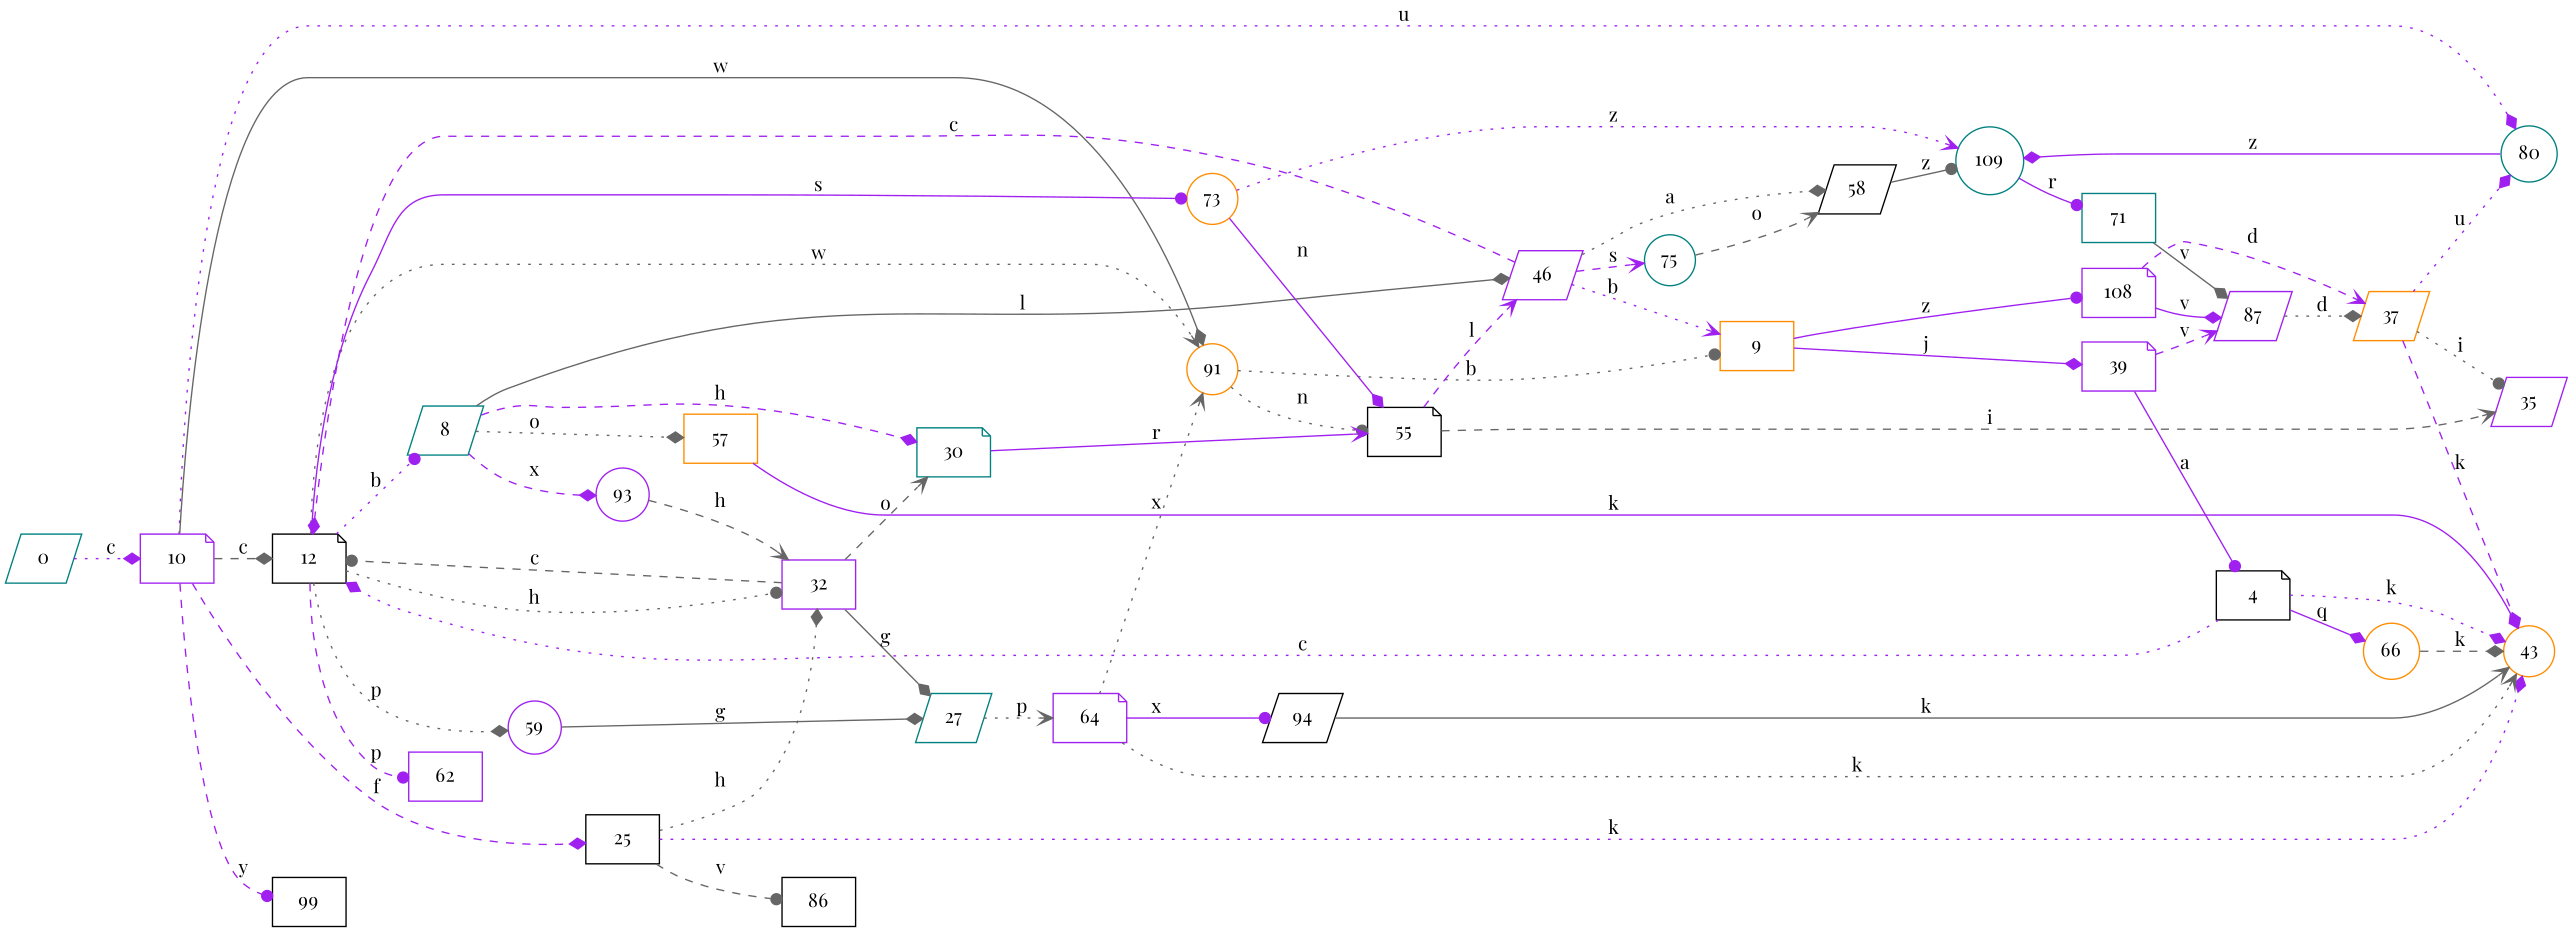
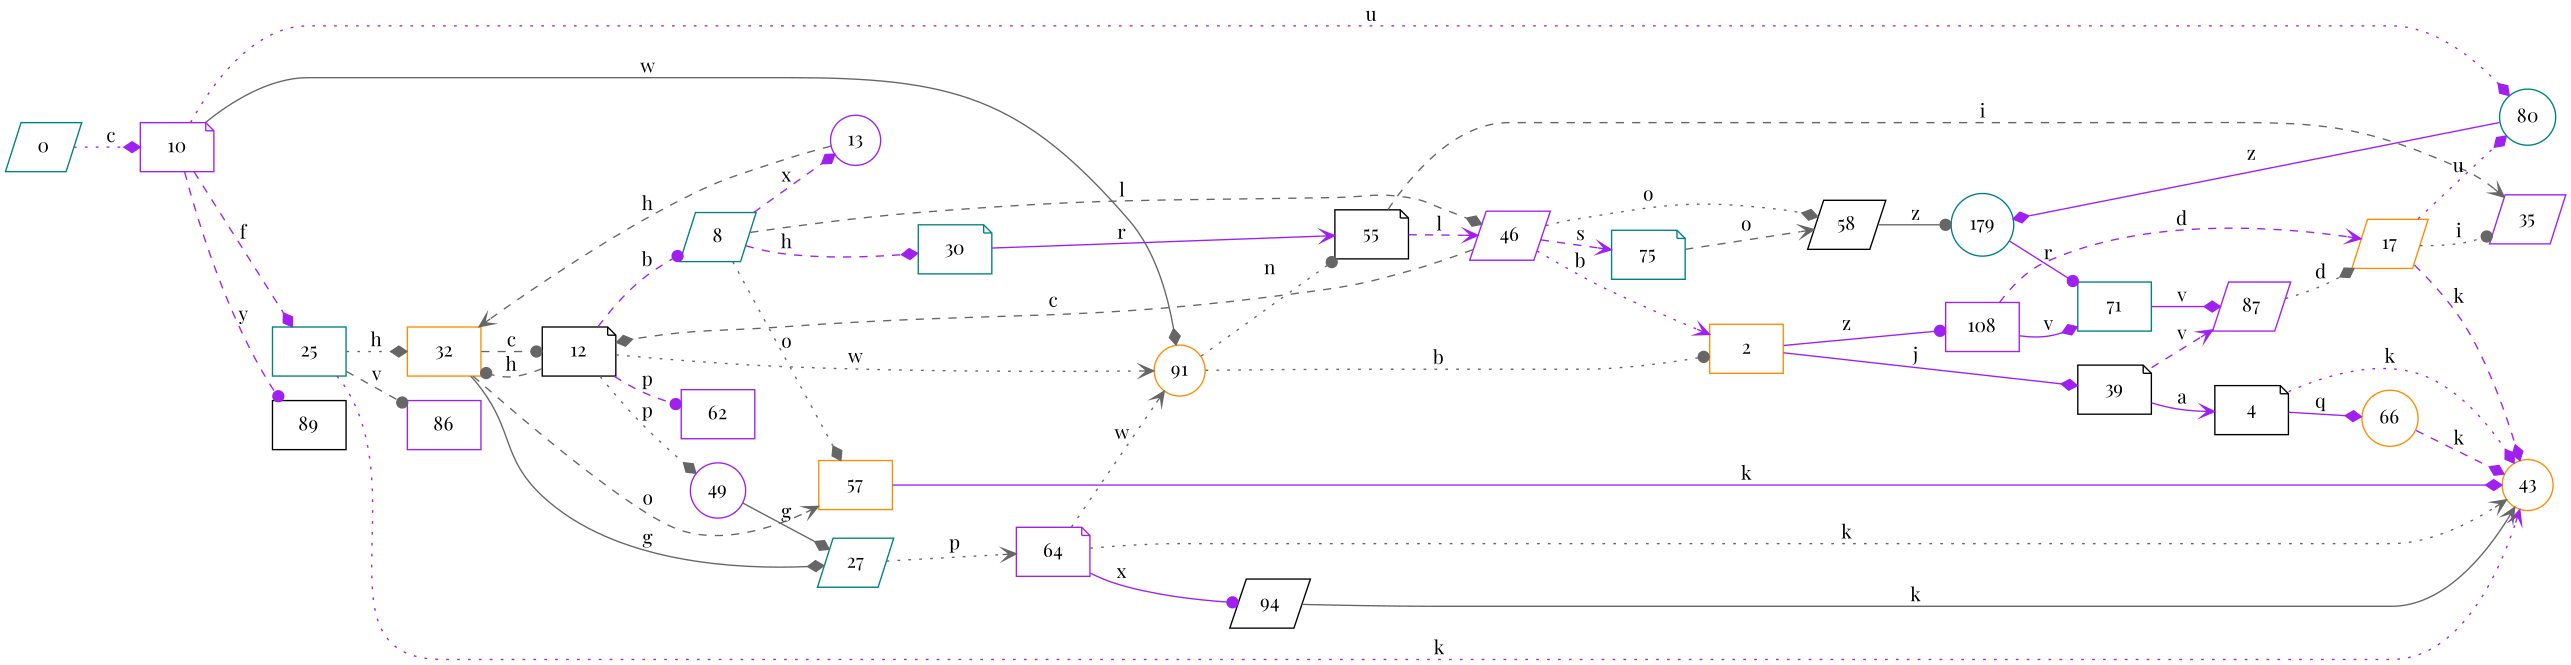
edge "46" -> "12": color purple -> gray40
node "109": label "109" -> "179"
edge "46" -> "58": label "a" -> "o"
node "73": removed
node "75": shape circle -> note
edge "71" -> "87": color gray40 -> purple
node "108": shape note -> box
edge "8" -> "46": style solid -> dashed
edge "108" -> "87": now "108" -> "71"
node "37": label "37" -> "17"
node "9": label "9" -> "2"
node "39": color purple -> black
edge "39" -> "4": arrowhead dot -> vee
node "93": label "93" -> "13"
edge "12" -> "8": style dotted -> dashed
edge "64" -> "91": label "x" -> "w"
edge "32" -> "30": now "32" -> "57"
edge "10" -> "12": removed, label "c"
node "32": color purple -> darkorange
edge "12" -> "32": style dotted -> dashed
edge "66" -> "43": color gray40 -> purple
edge "4" -> "12": removed, label "c"
node "59": label "59" -> "49"
node "25": color black -> teal
edge "25" -> "43": arrowhead diamond -> vee
node "99": label "99" -> "89"
node "86": color black -> purple
